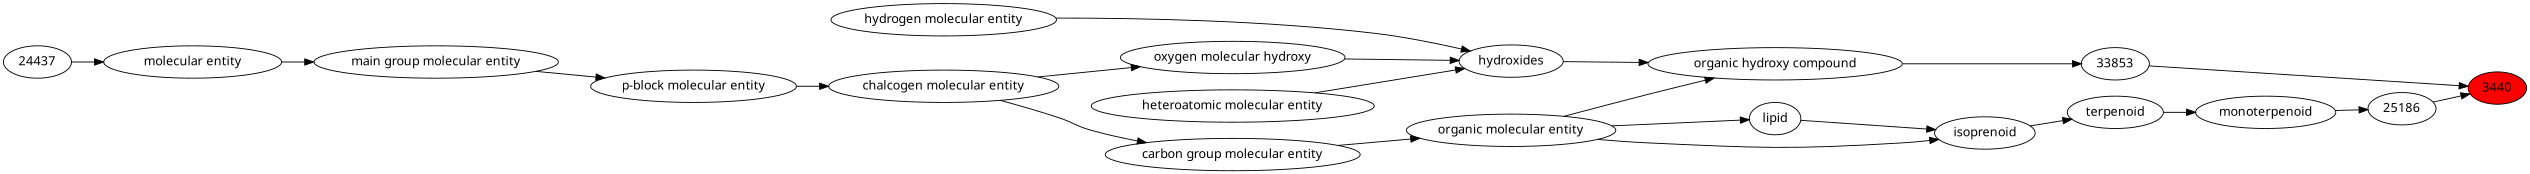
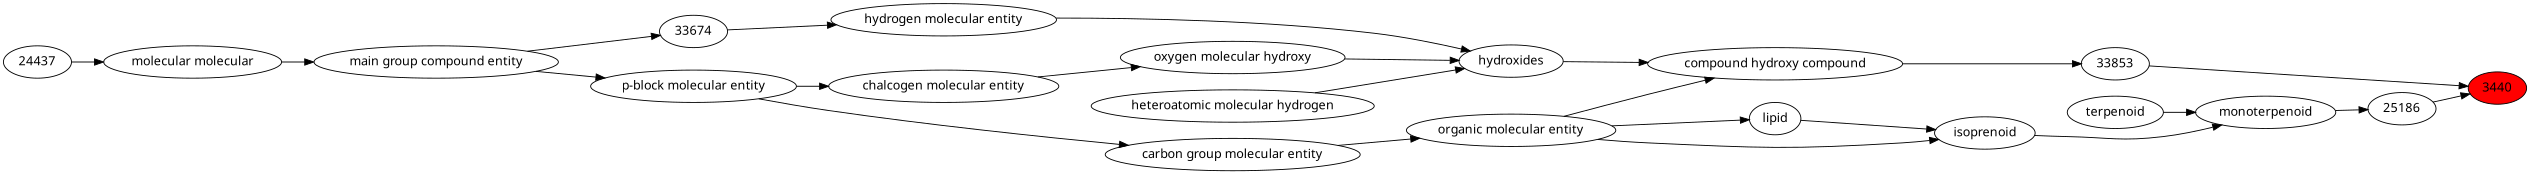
node "33674": added
node "molecular entity": label "molecular entity" -> "molecular molecular"
node "main group molecular entity": label "main group molecular entity" -> "main group compound entity"
node "organic hydroxy compound": label "organic hydroxy compound" -> "compound hydroxy compound"
node "heteroatomic molecular entity": label "heteroatomic molecular entity" -> "heteroatomic molecular hydrogen"
edge "chalcogen molecular entity" -> "carbon group molecular entity": now "p-block molecular entity" -> "carbon group molecular entity"
edge "isoprenoid" -> "terpenoid": now "isoprenoid" -> "monoterpenoid"
